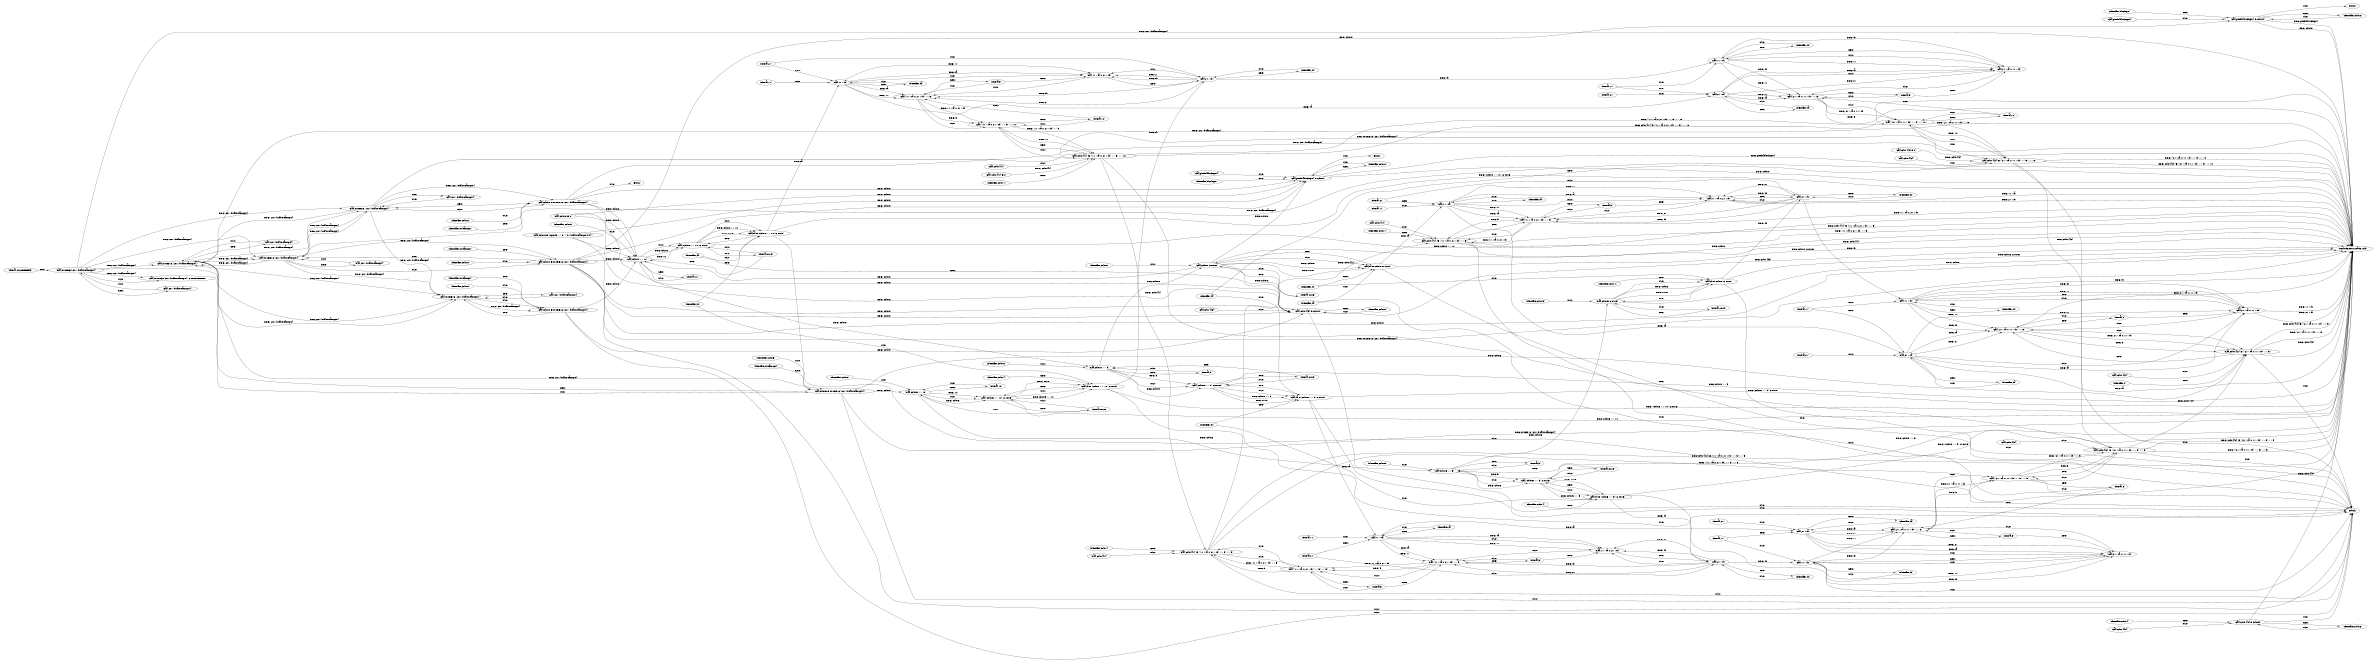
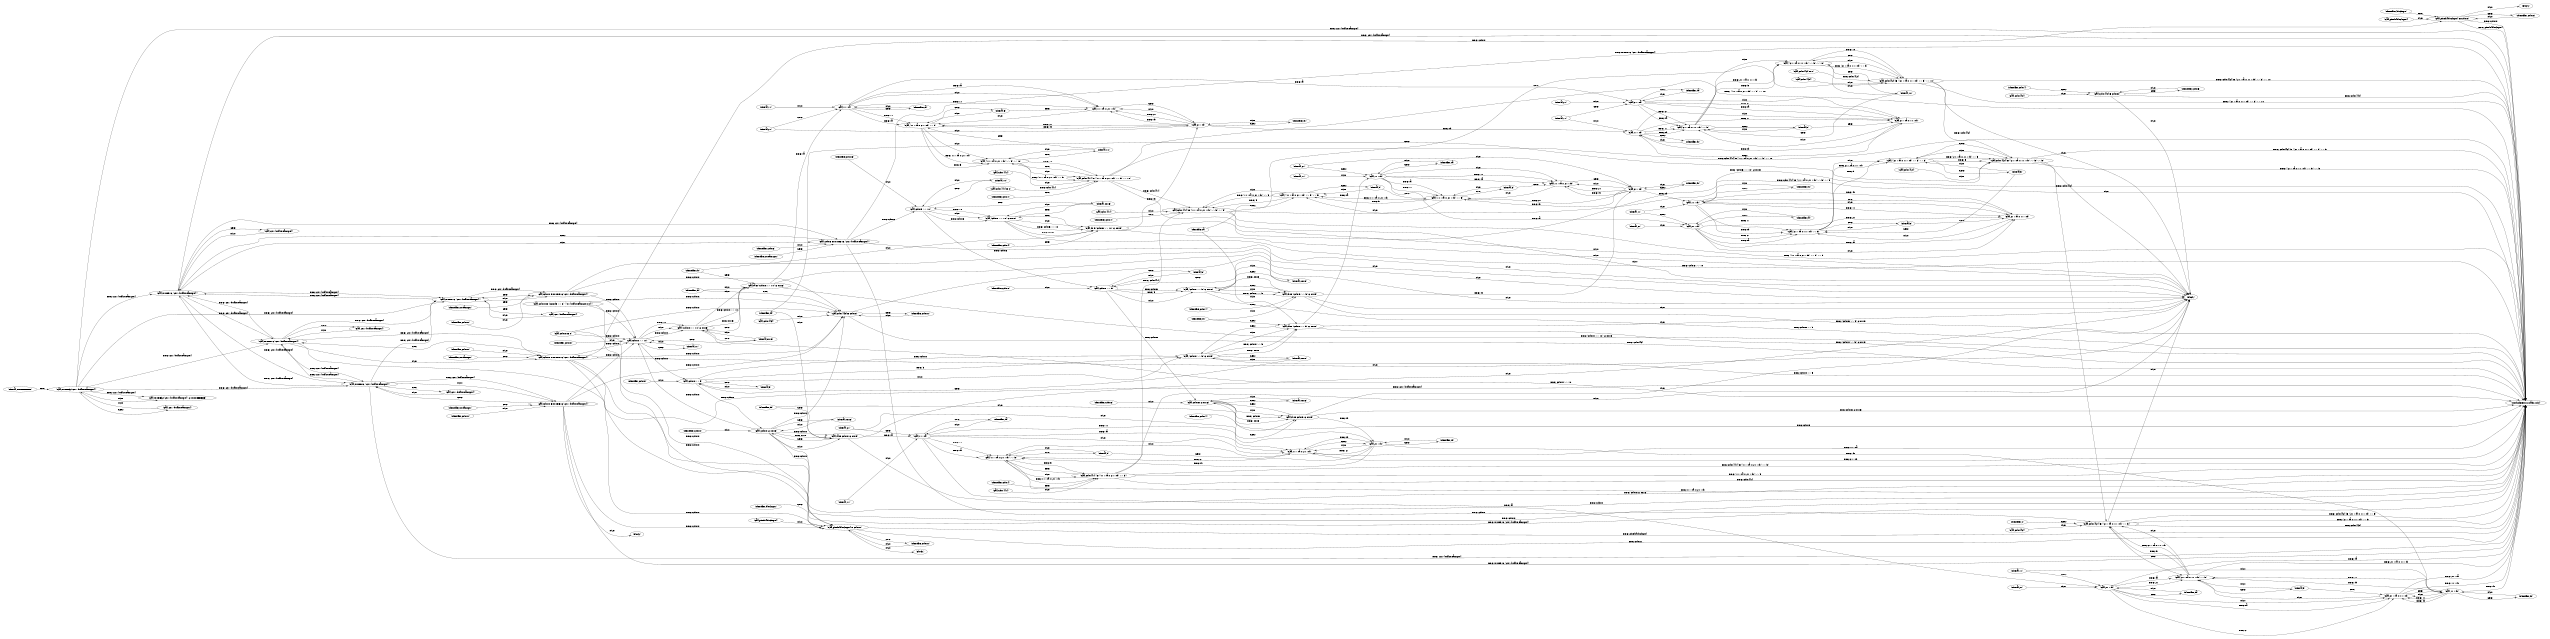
edge "(Call,color4[1] |= ((11 * ta + 21 * tb) >> 5) << 5)" -> "(Call,color4[1] |= ((11 * ta + 21 * tb) >> 5))": reversed
edge "(Call,color4[1] |= ((11 * ta + 21 * tb) >> 5) << 5)" -> "(Call,((11 * ta + 21 * tb) >> 5) << 5)": label "AST: " -> "CFG: "
